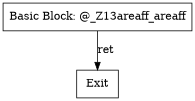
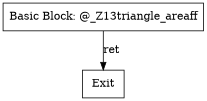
node "Basic Block: @_Z13areaff_areaff": label "Basic Block: @_Z13areaff_areaff" -> "Basic Block: @_Z13triangle_areaff"
